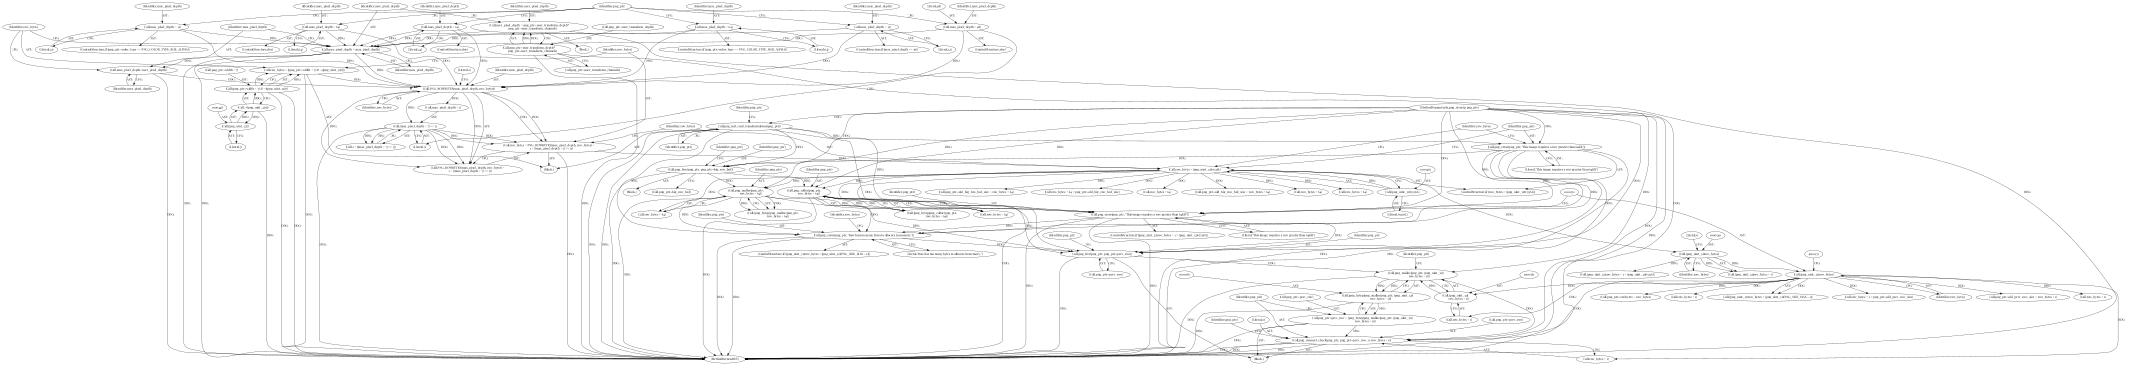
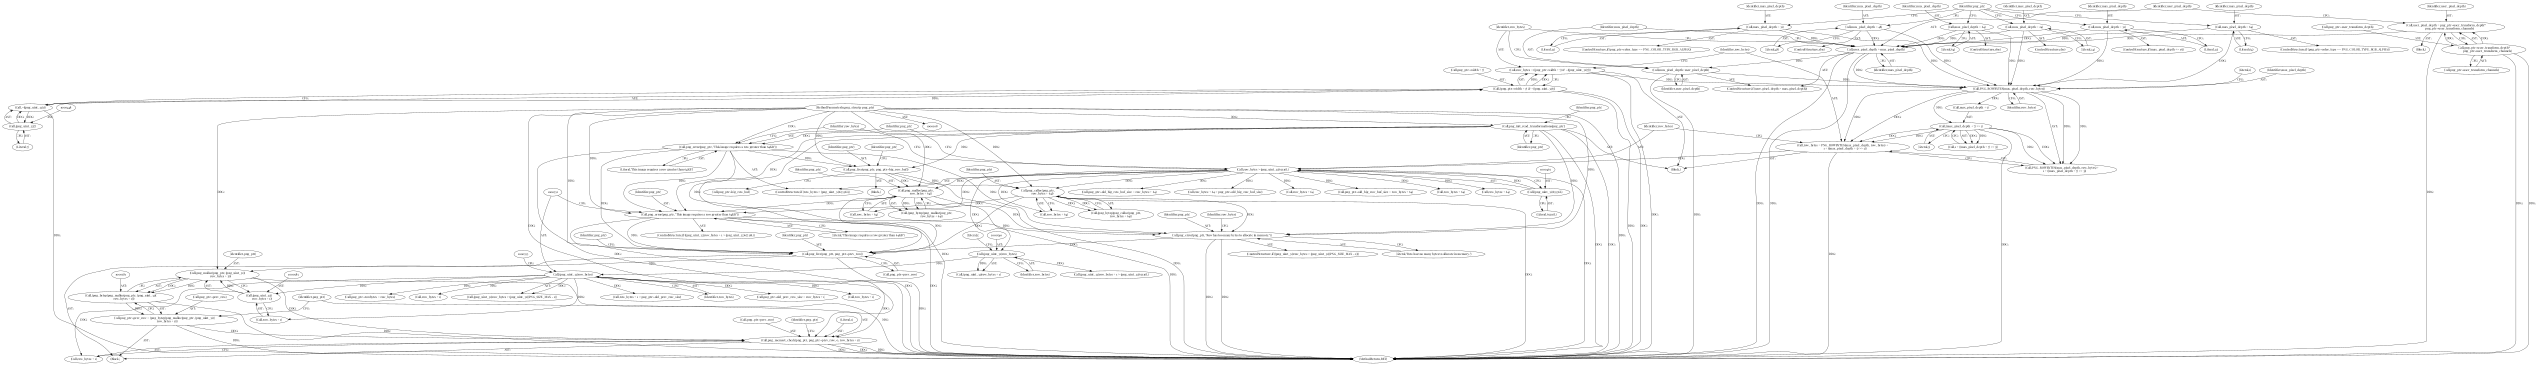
node "(ControlStructure,if (user_pixel_depth > max_pixel_depth))": added
edge "(Call,max_pixel_depth = 48)" -> "(Literal,3)": now "(Call,max_pixel_depth = 48)" -> "(Literal,48)"
node "1000108": added
